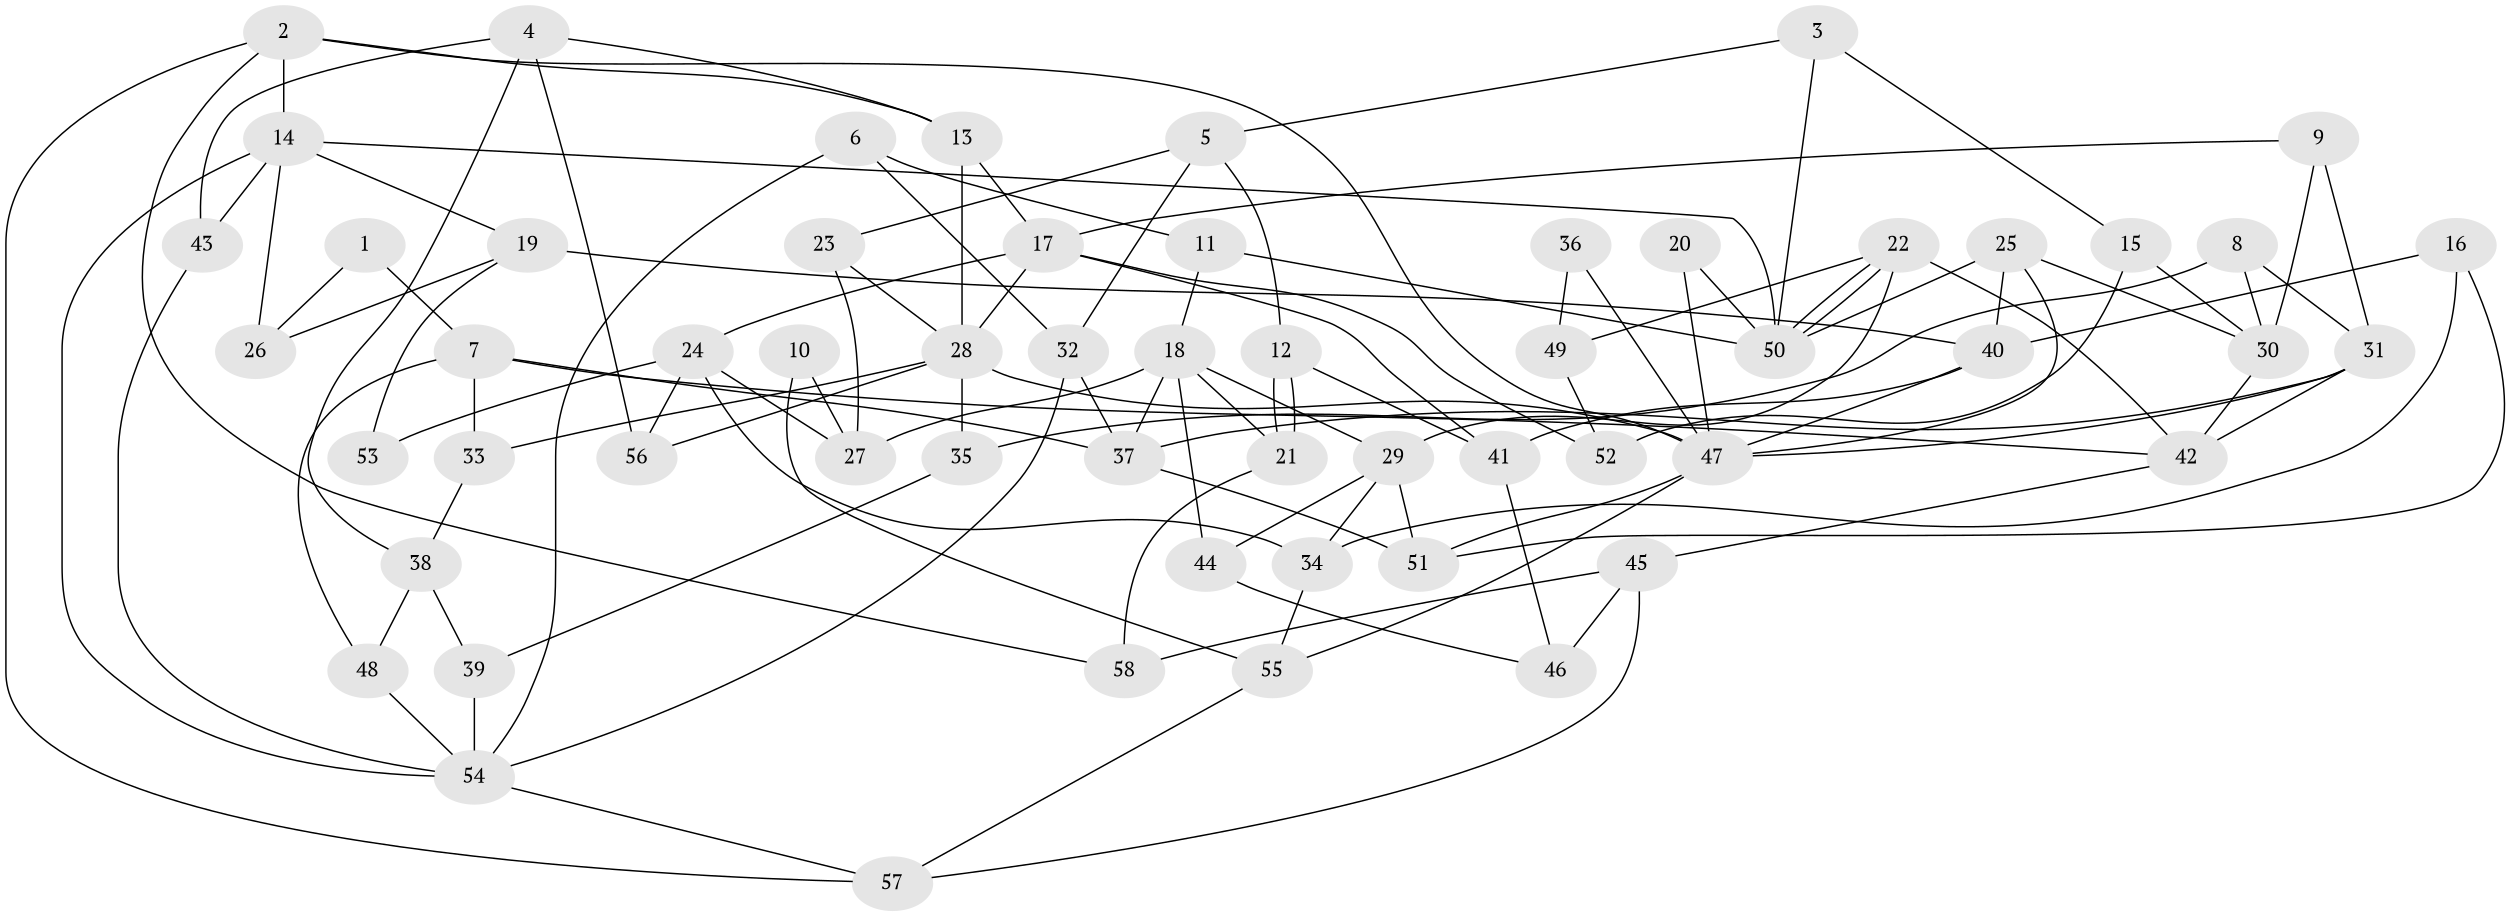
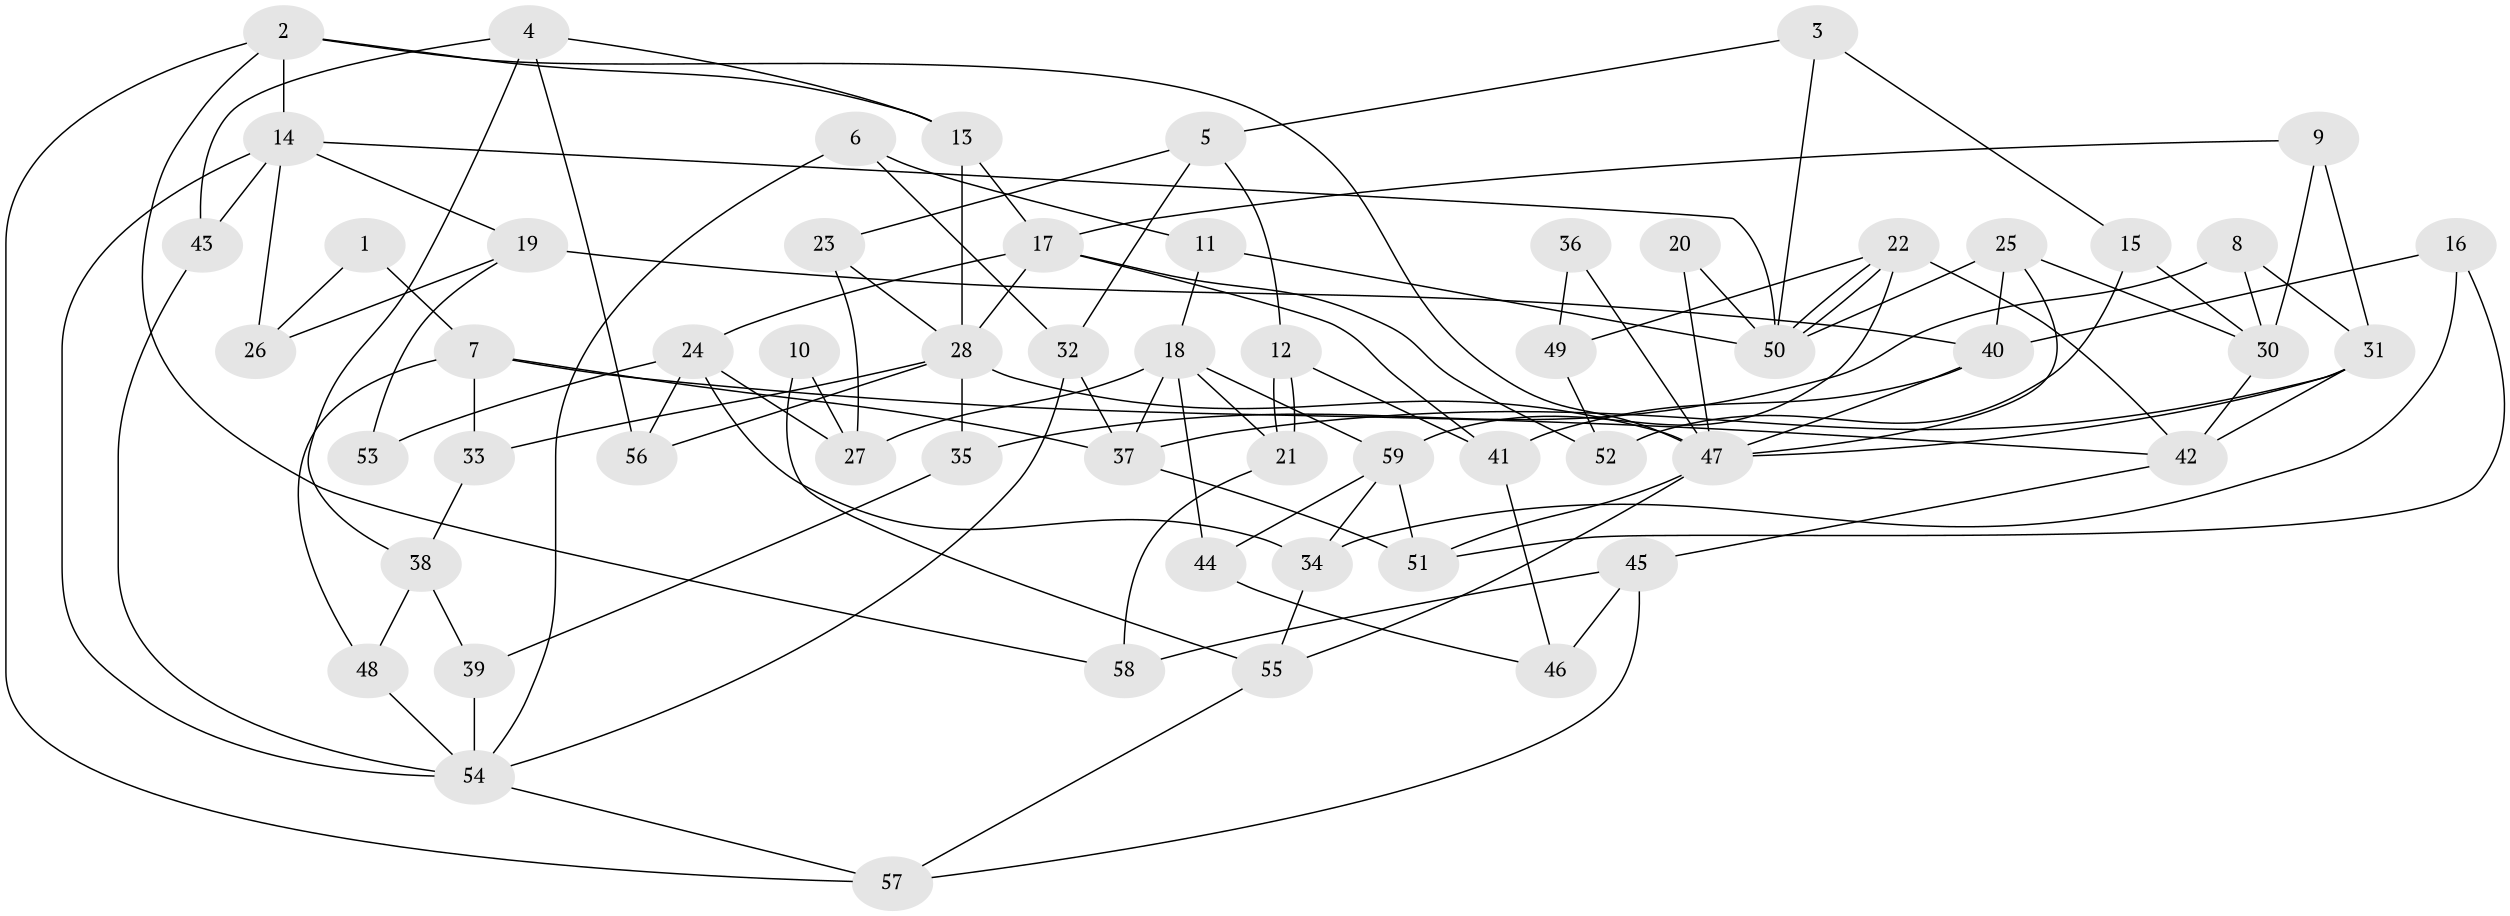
node "29": label "29" -> "59"
